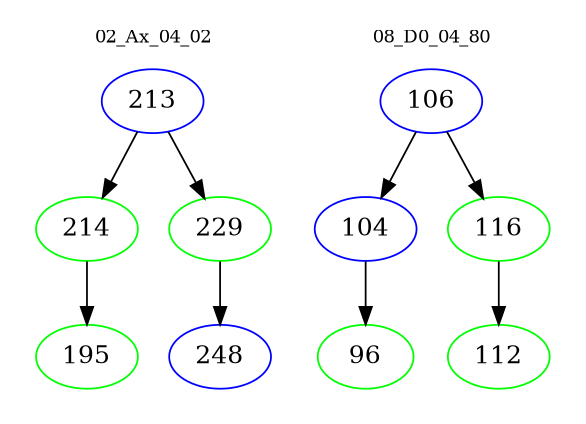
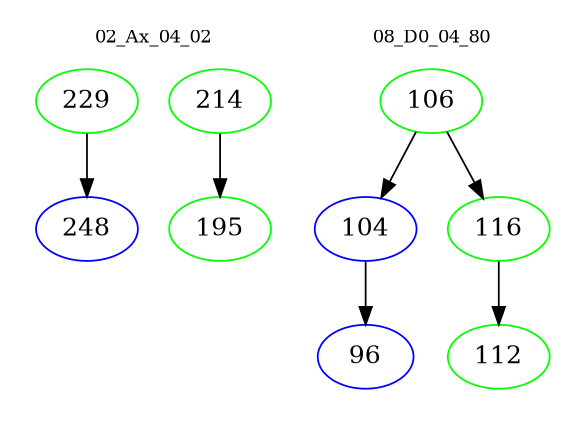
node "213": removed
node "106": color blue -> green
node "96": color green -> blue
